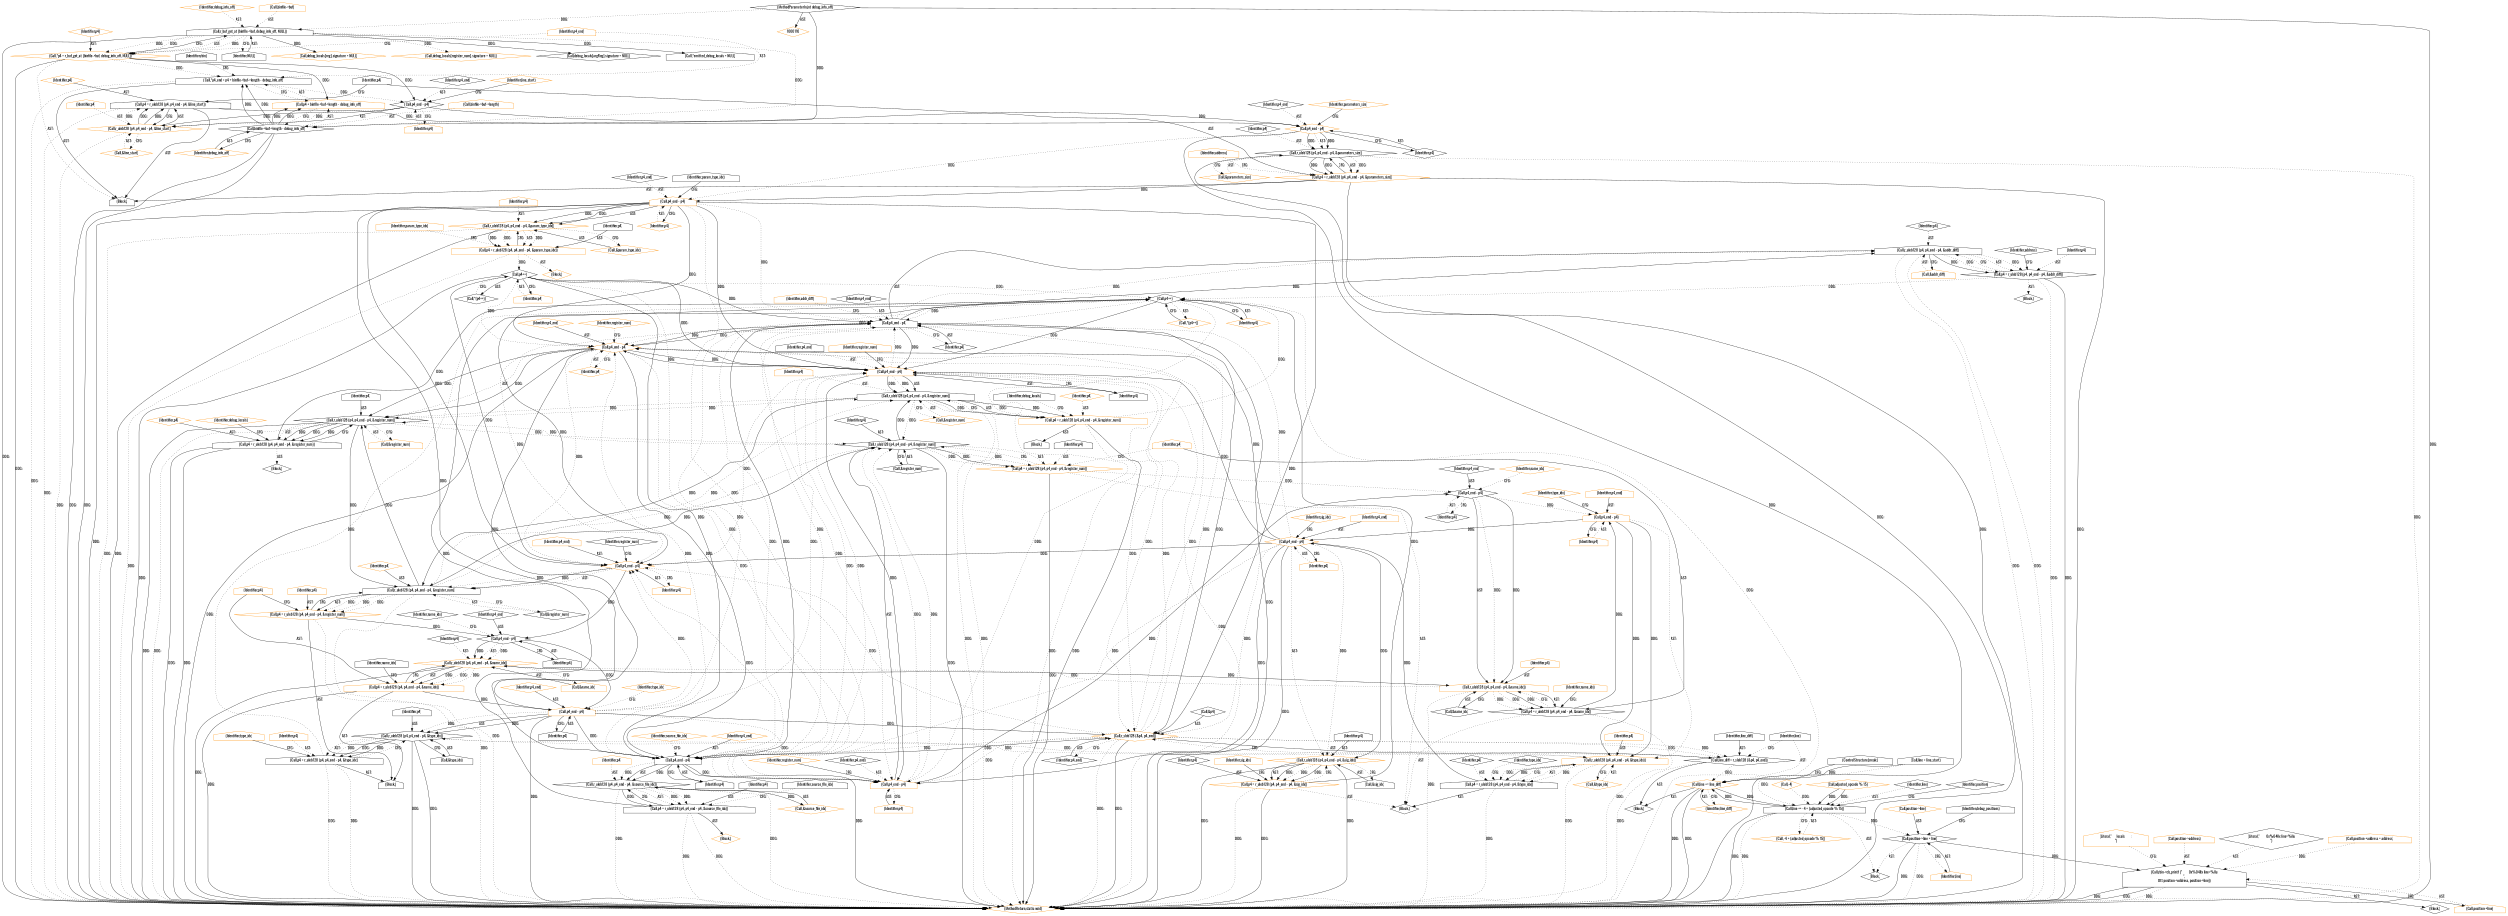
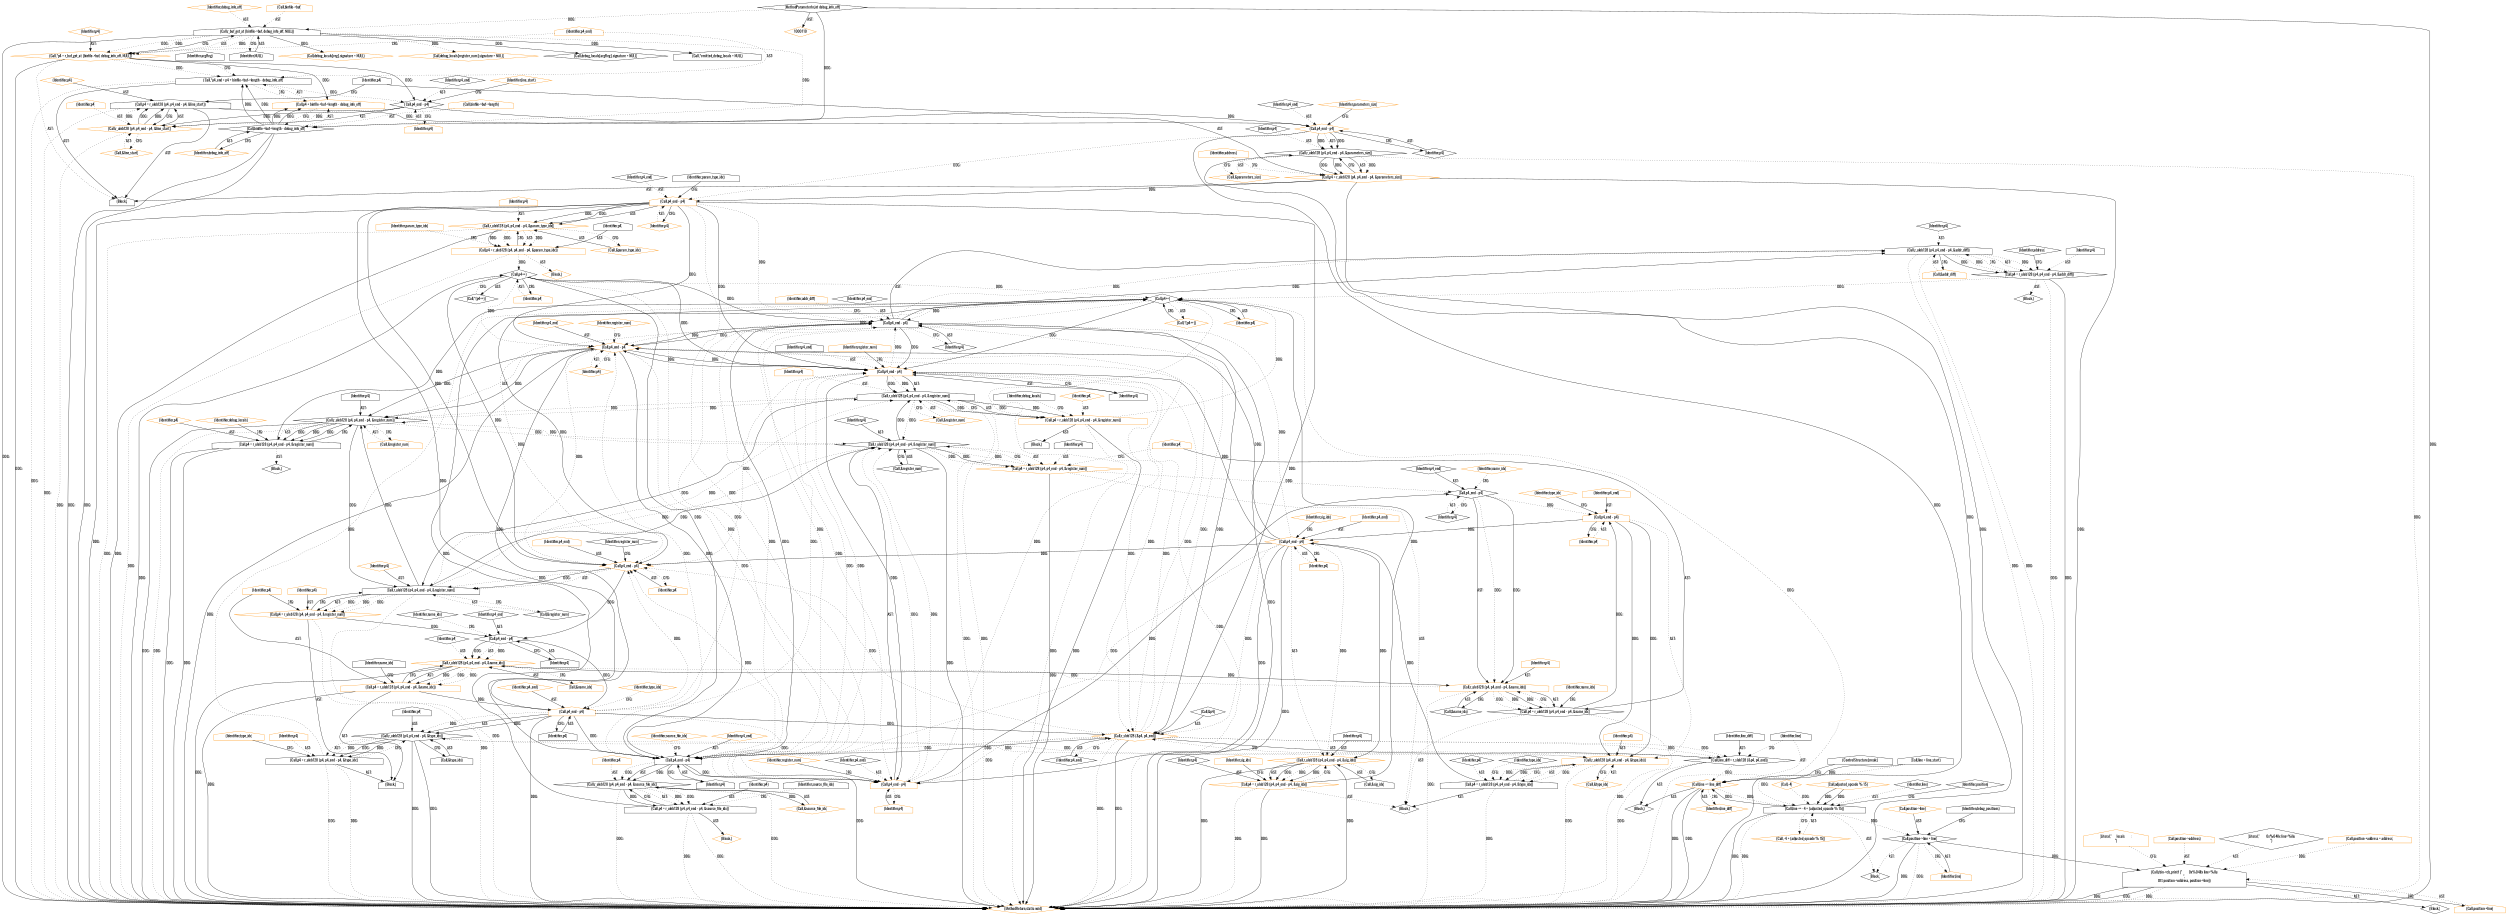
node "(Identifier,rbin)": label "(Identifier,rbin)" -> "(Identifier,argReg)"
edge "(Call,line += line_diff)" -> "(Call,line += -4 + (adjusted_opcode % 15))": style solid -> dotted
